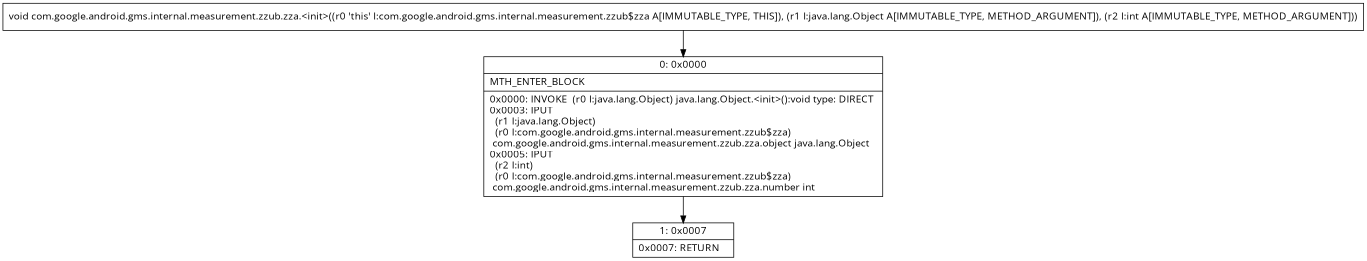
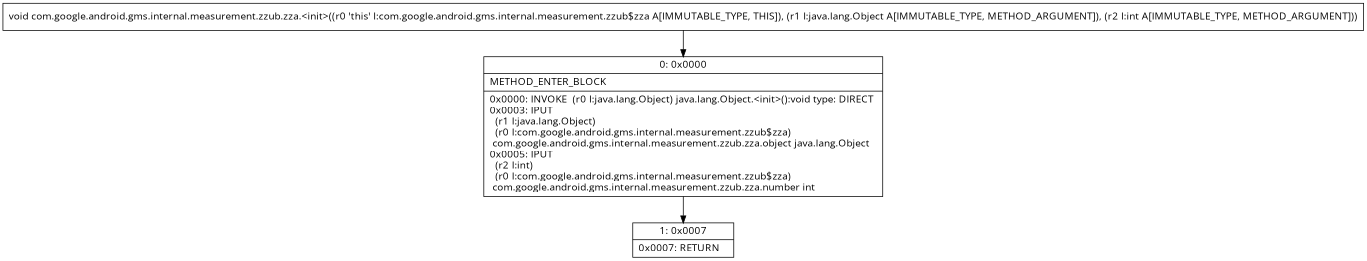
node "0: 0x0000": text "MTH_ENTER_BLOCK" -> "METHOD_ENTER_BLOCK"
